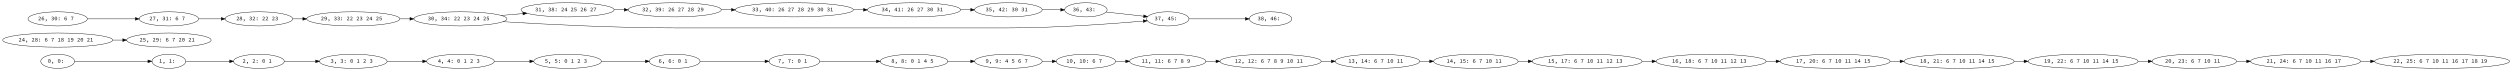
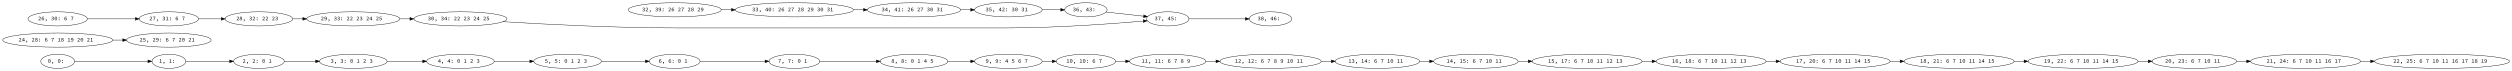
node "31, 38: 24 25 26 27": removed
